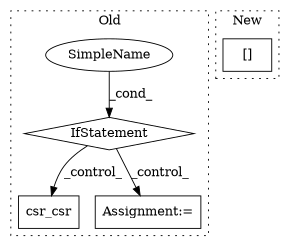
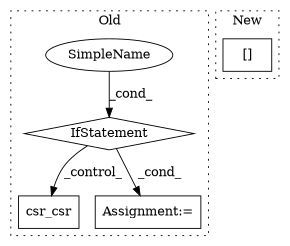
edge "IfStatement" -> "Assignment:=": label "_control_" -> "_cond_"
